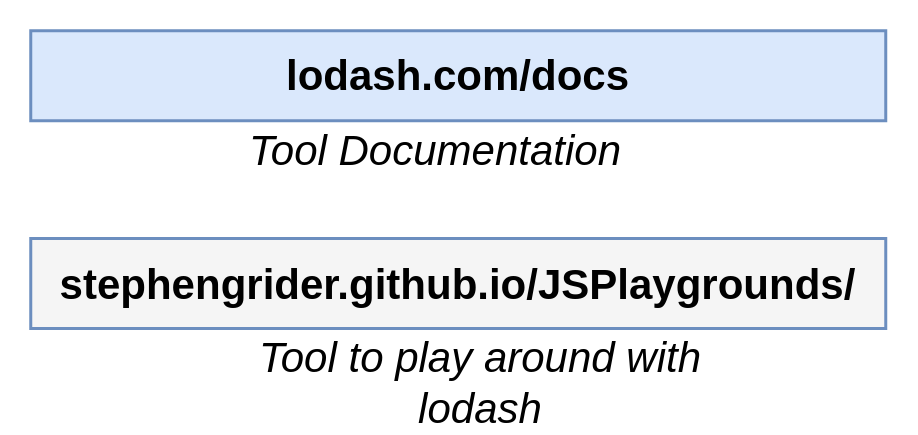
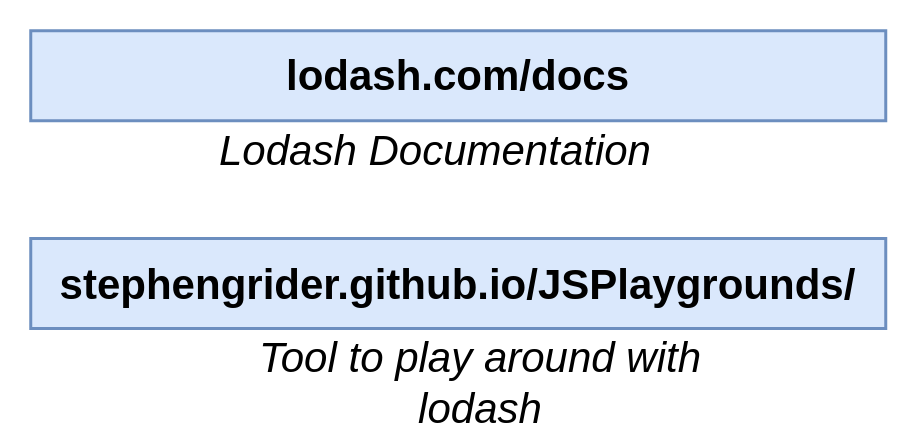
node "Tool Documentation": label "Tool Documentation" -> "Lodash Documentation"
node "stephengrider.github.io/JSPlaygrounds/": fillcolor #f5f5f5 -> #dae8fc
